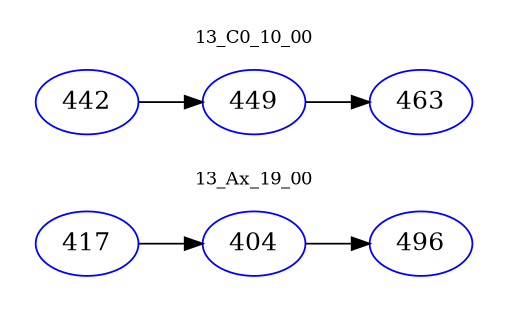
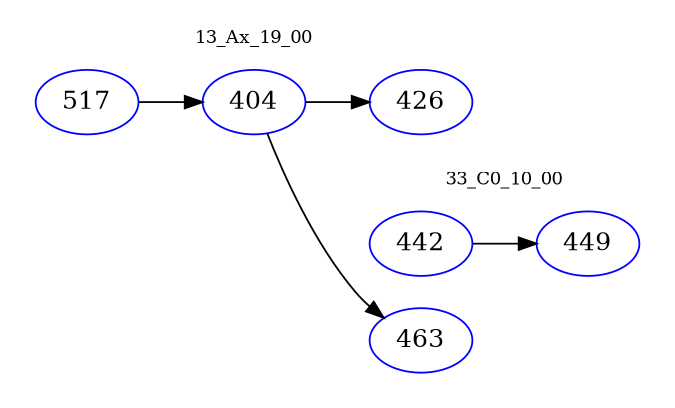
cluster "13_C0_10_00": label "13_C0_10_00" -> "33_C0_10_00"
edge "449" -> "463": now "404" -> "463"
node "417": label "417" -> "517"
node "496": label "496" -> "426"
